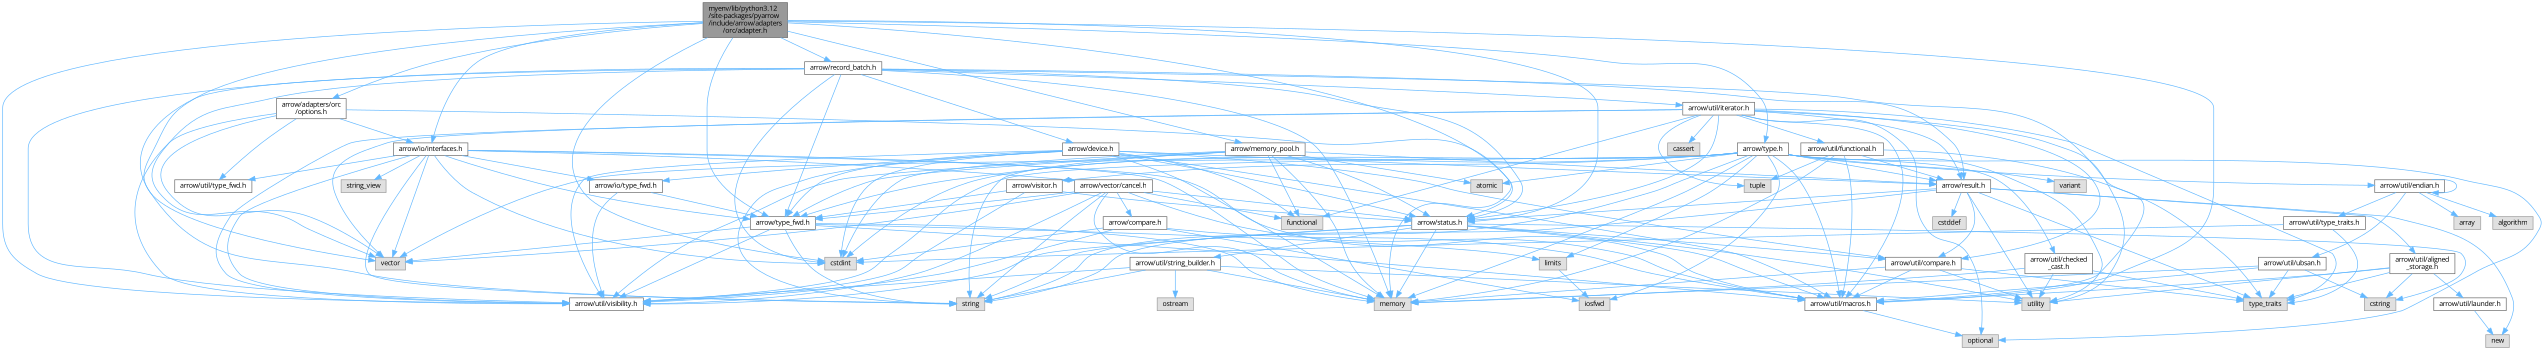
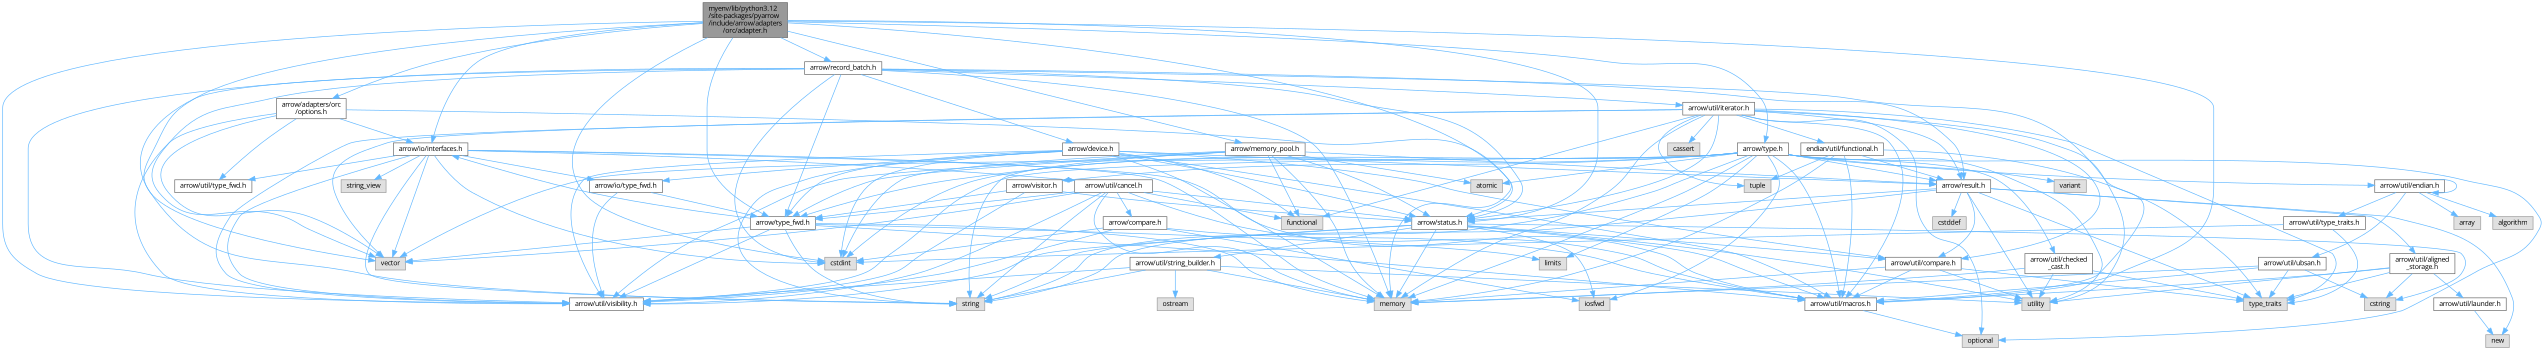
node "arrow/util/functional.h": label "arrow/util/functional.h" -> "endian/util/functional.h"
node "arrow/vector/cancel.h": label "arrow/vector/cancel.h" -> "arrow/util/cancel.h"
edge "arrow/io/interfaces.h" -> "arrow/type_fwd.h": reversed
edge "arrow/util/iterator.h" -> "memory": added
edge "limits" -> "iosfwd": now "arrow/status.h" -> "iosfwd"
